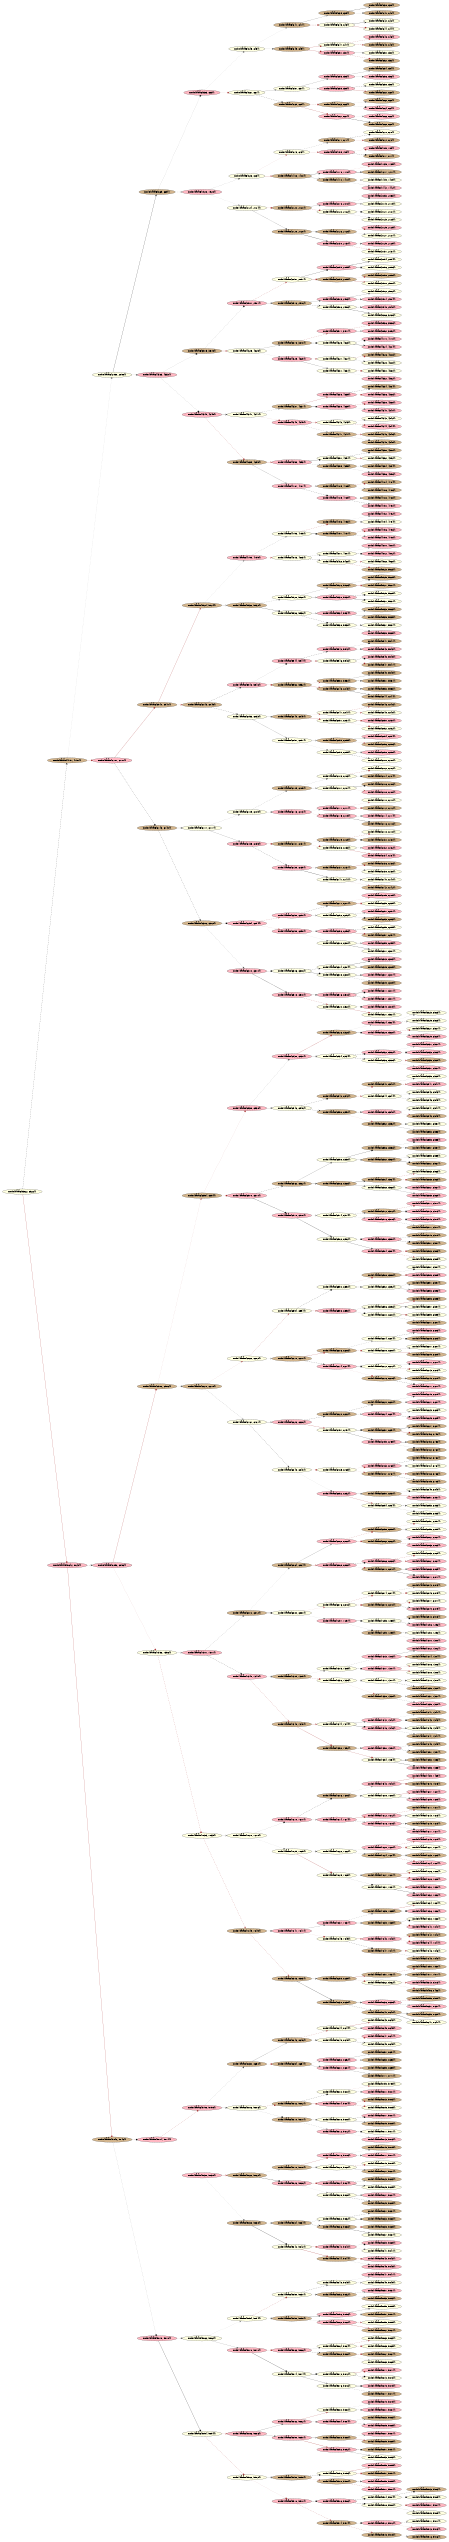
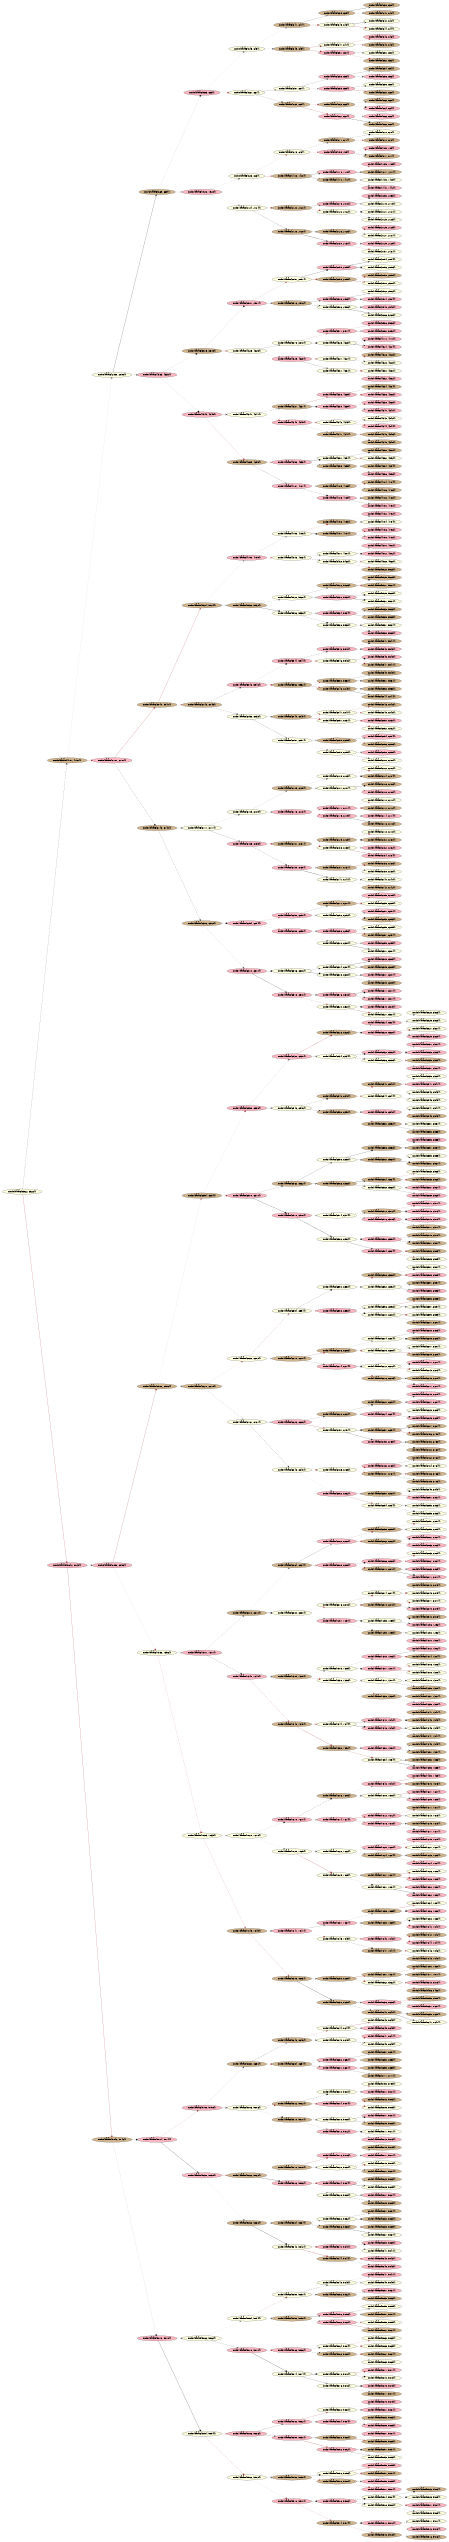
node "Node{data=[3878, 3878]}": fillcolor tan -> lightyellow
edge "Node{data=[9814, 9814]}" -> "Node{data=[9830, 9830]}": added
